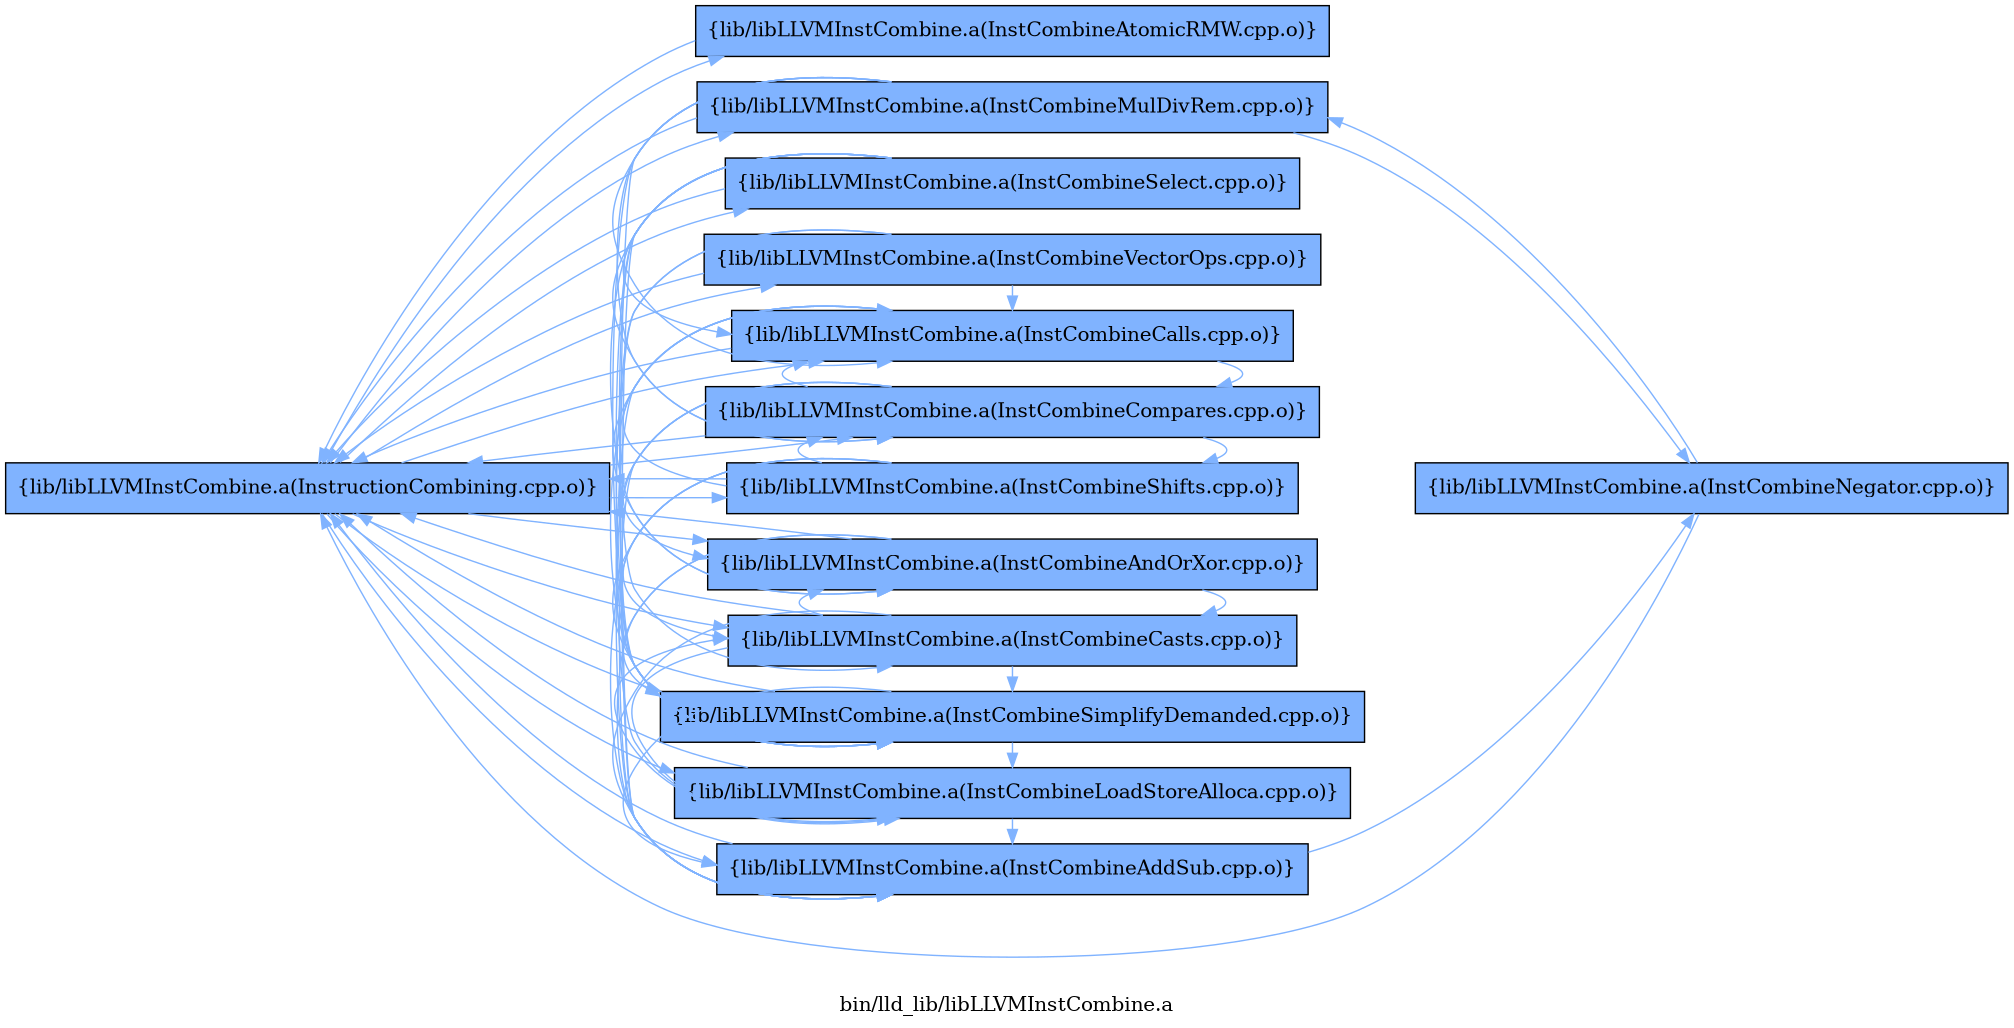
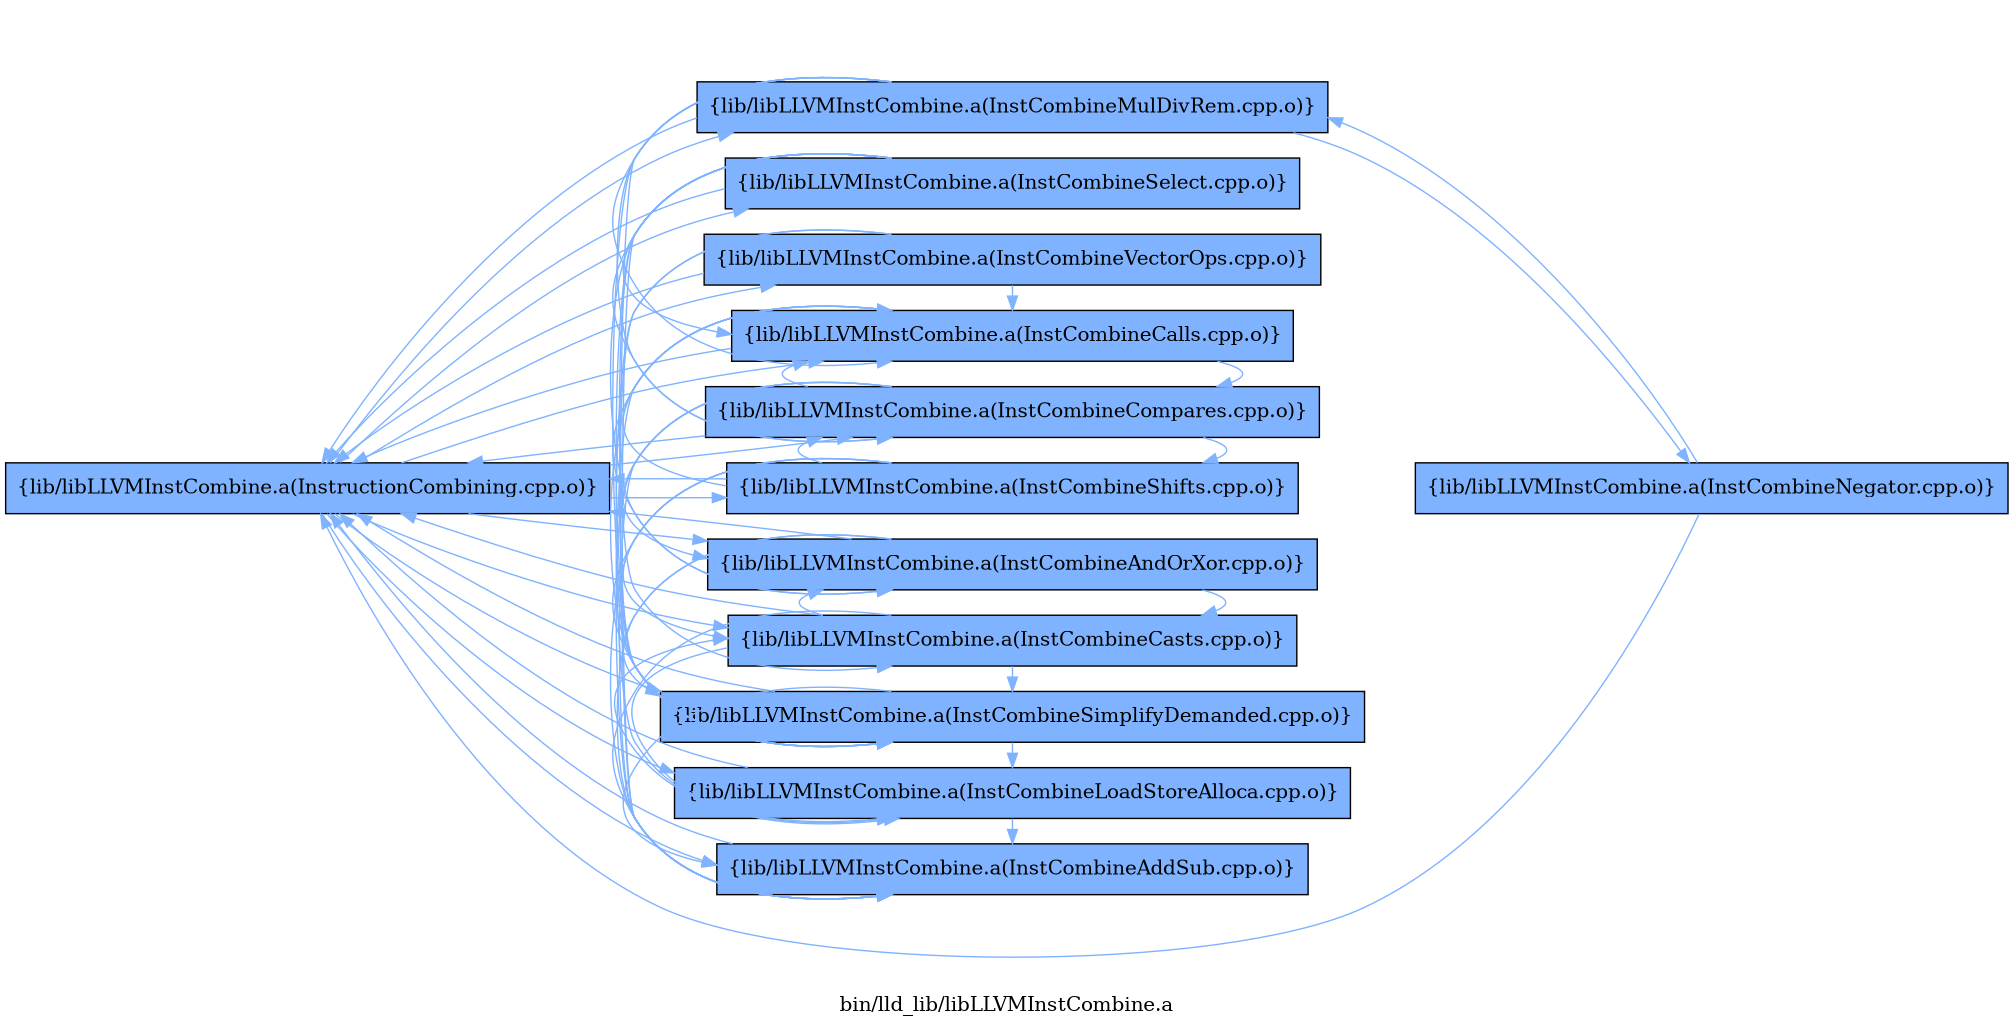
node "{lib/libLLVMInstCombine.a(InstCombineAtomicRMW.cpp.o)}": removed
edge "{lib/libLLVMInstCombine.a(InstCombineAddSub.cpp.o)}" -> "{lib/libLLVMInstCombine.a(InstCombineNegator.cpp.o)}": removed
